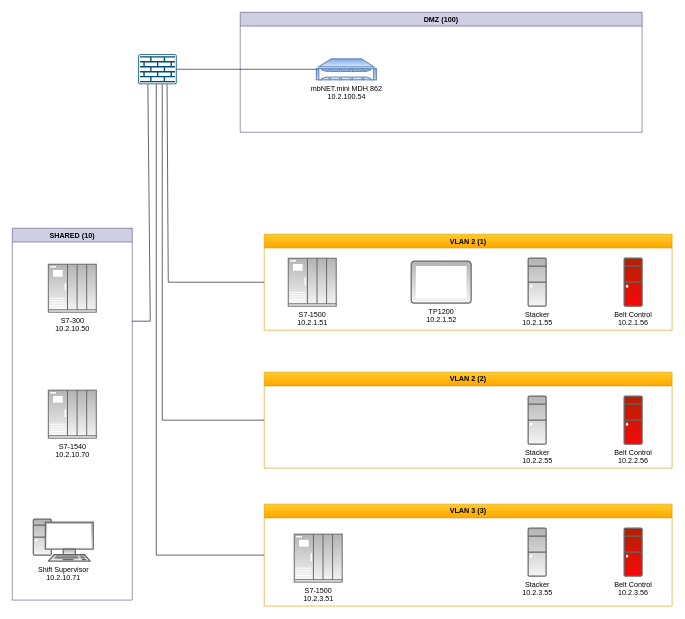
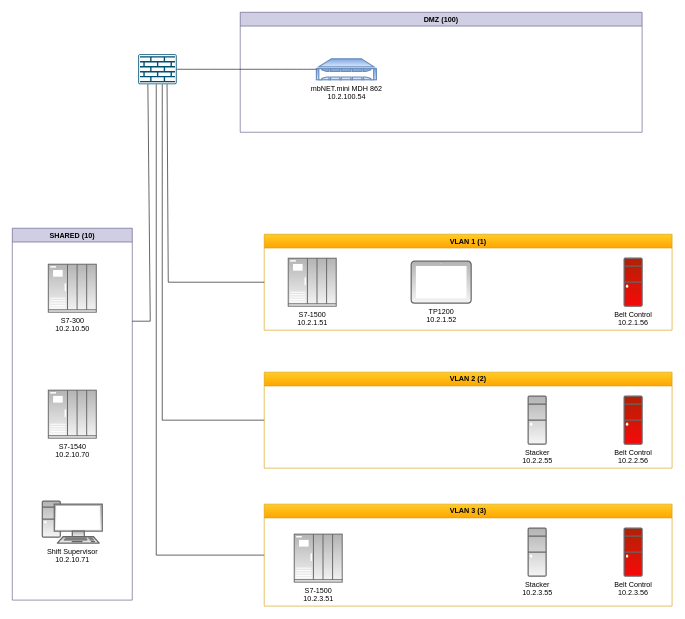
node "VLAN 2 (1)": label "VLAN 2 (1)" -> "VLAN 1 (1)"
node "Stacker 10.2.1.55": removed
node "Shift Supervisor 10.2.10.71": moved (63, 540) -> (72, 522)
